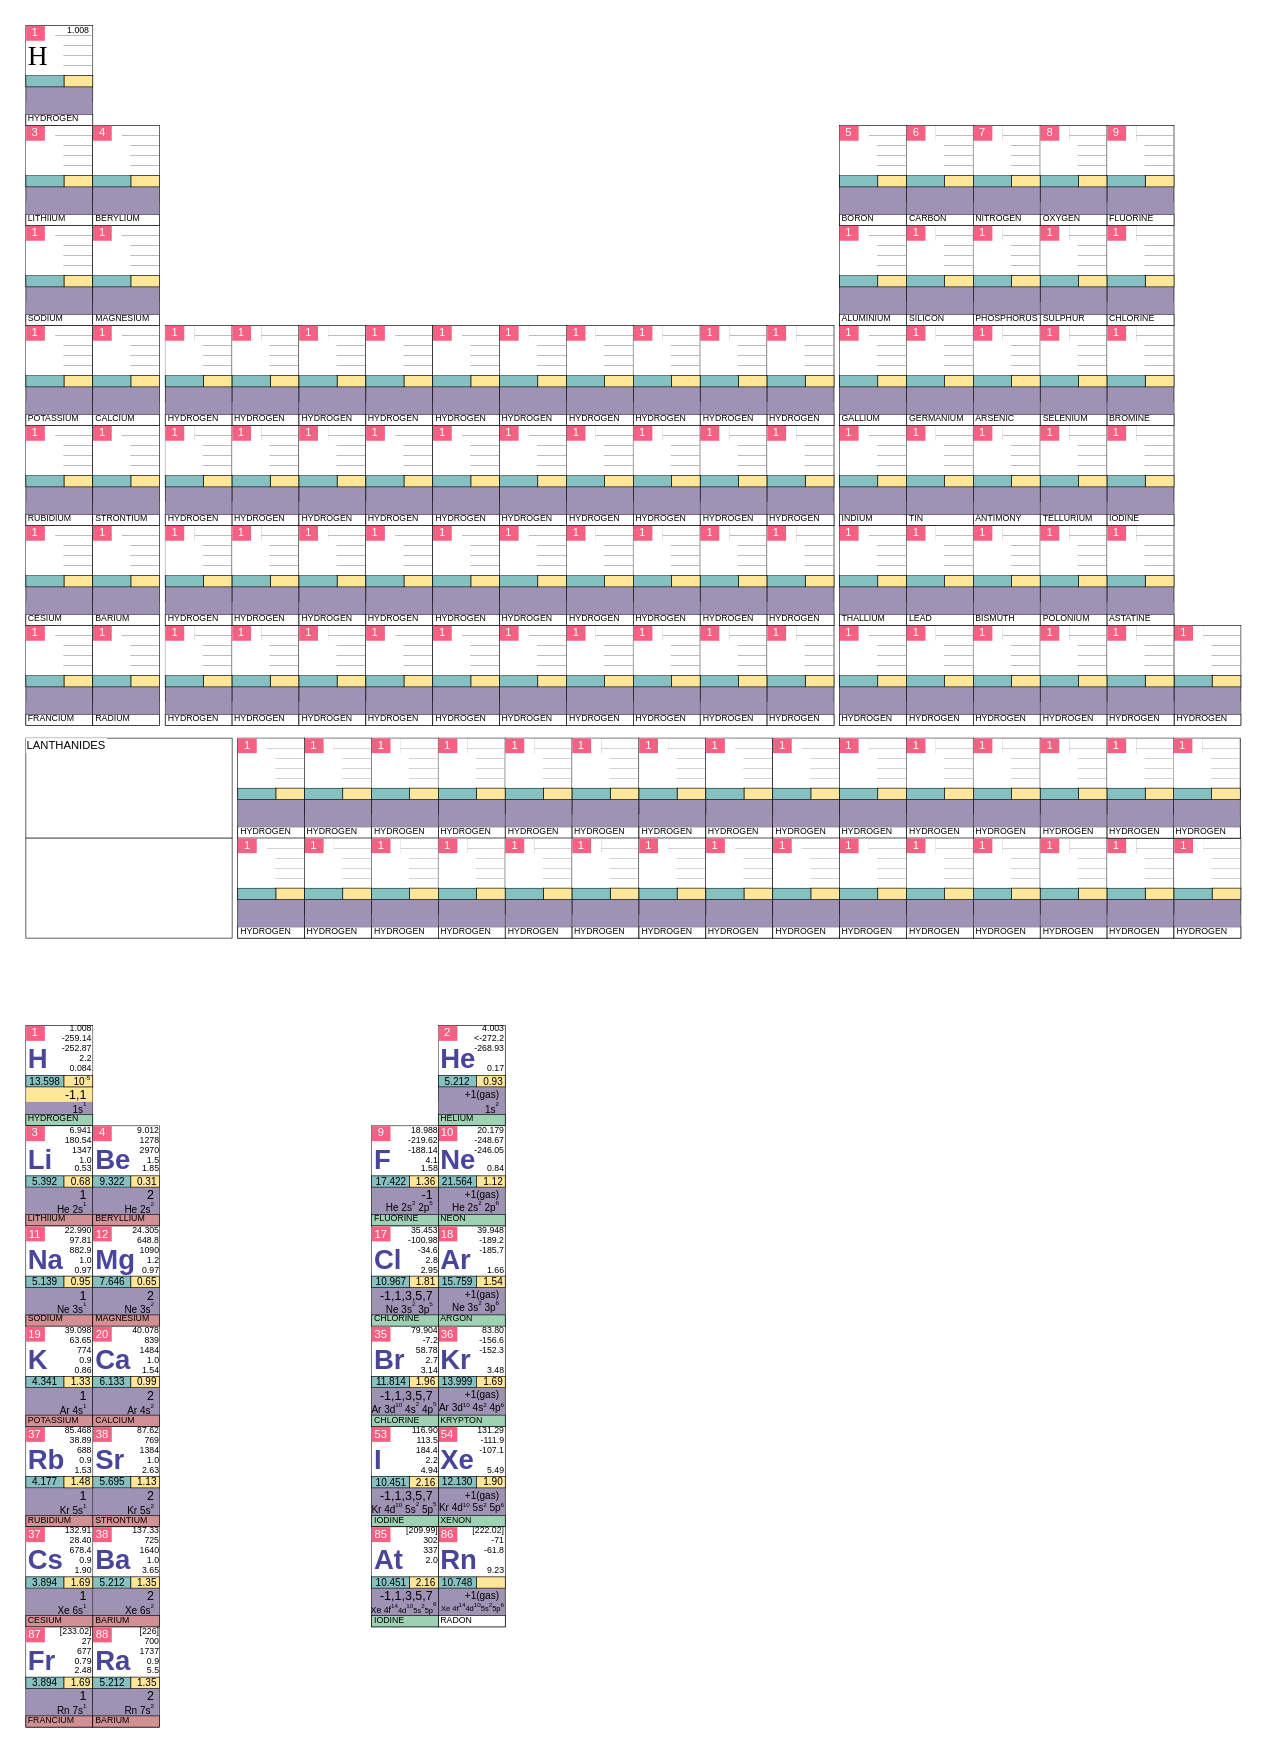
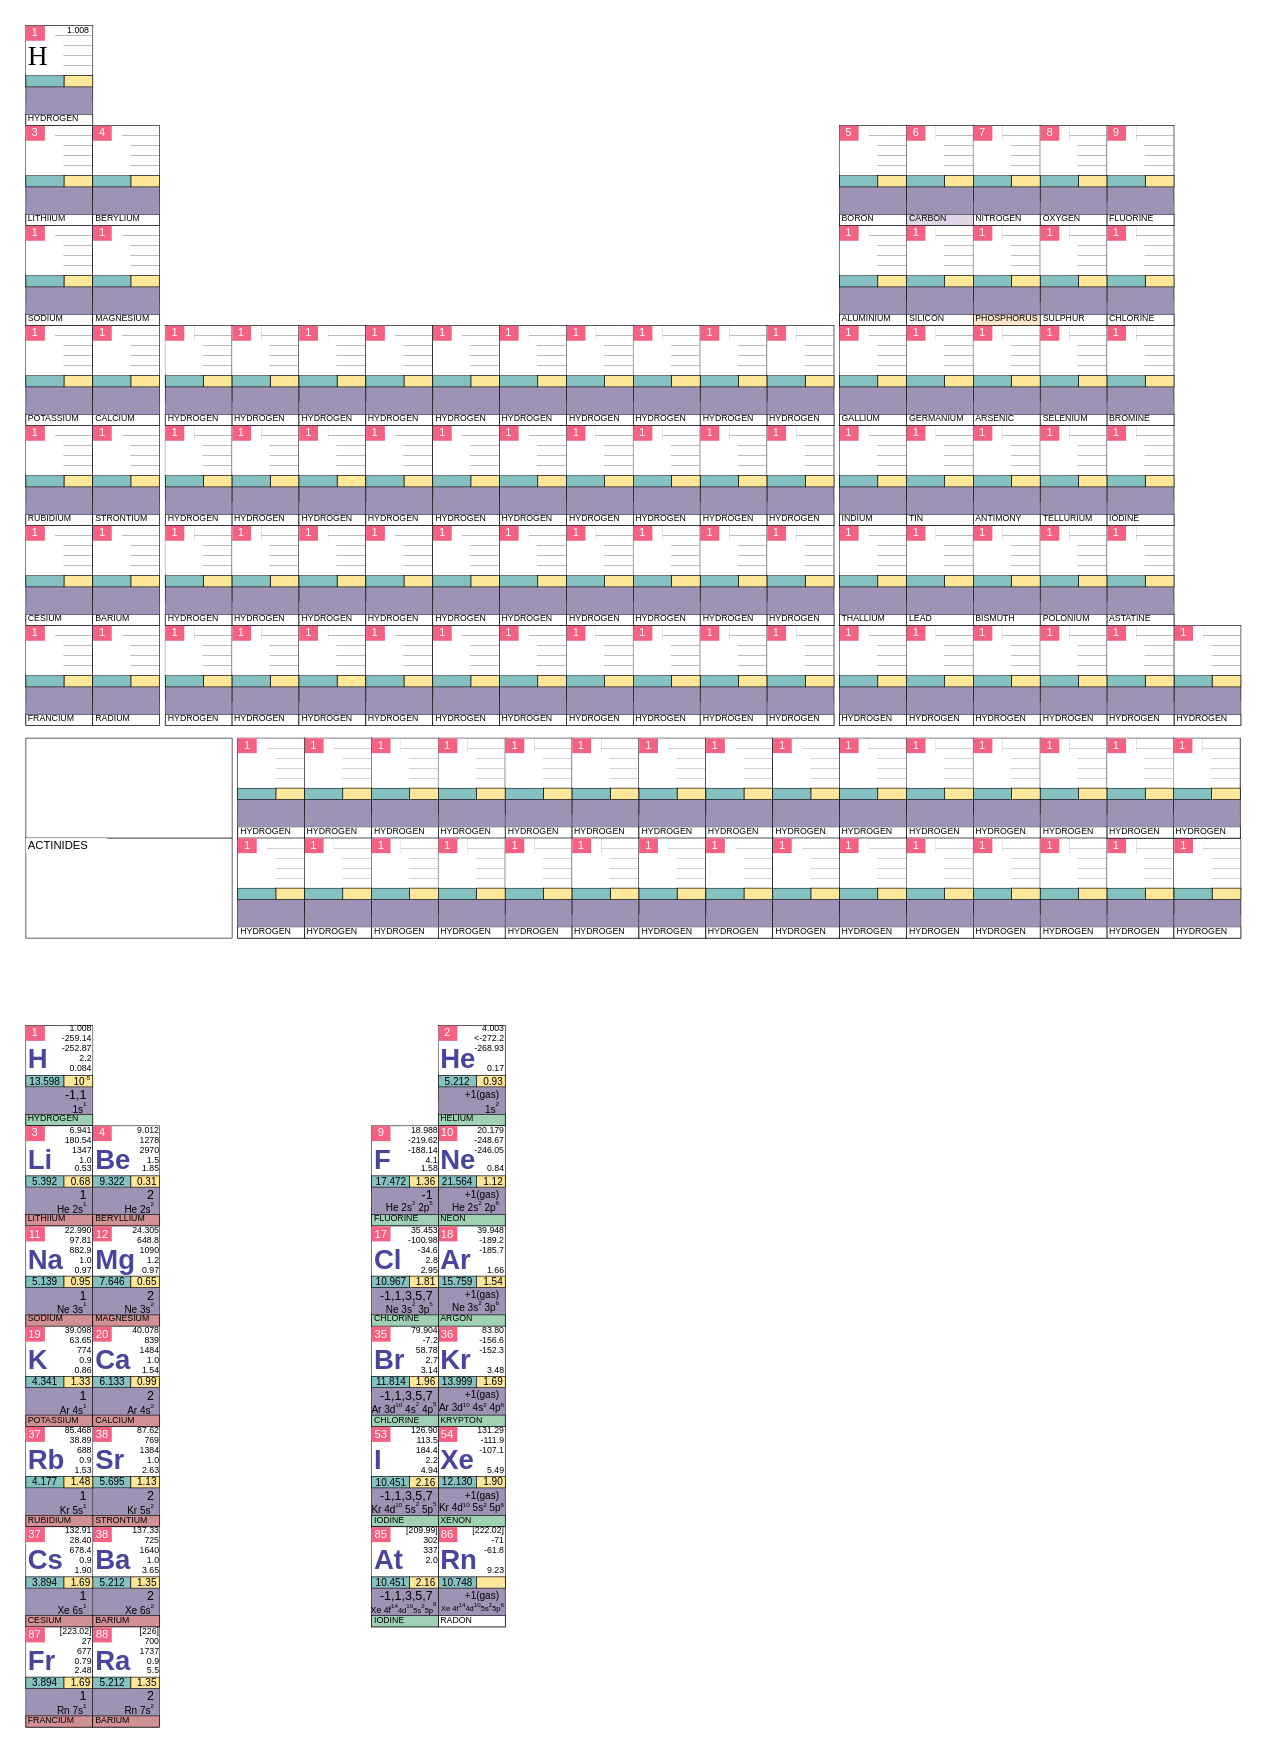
node "CARBON": fillcolor #ffffff -> #e1d5e7
node "PHOSPHORUS": fillcolor #ffffff -> #ffe6cc
node "LANTHANIDES": removed
node "ACTINIDES": added
node "-1,1": fillcolor #ffe799 -> #9e93b5
node "17.422": label "17.422" -> "17.472"
node "116.90": label "116.90" -> "126.90"
node "[233.02]": label "[233.02]" -> "[223.02]"
